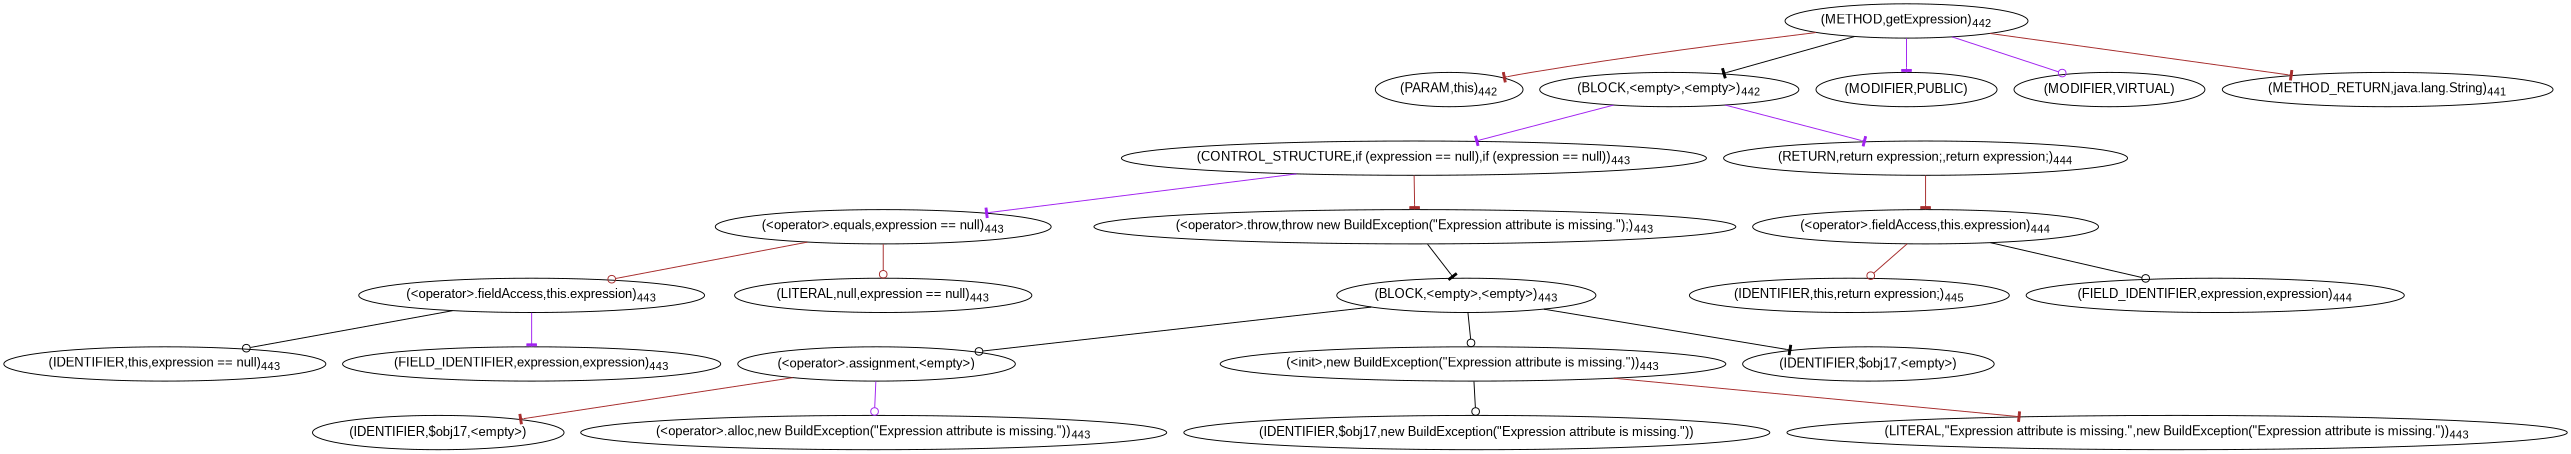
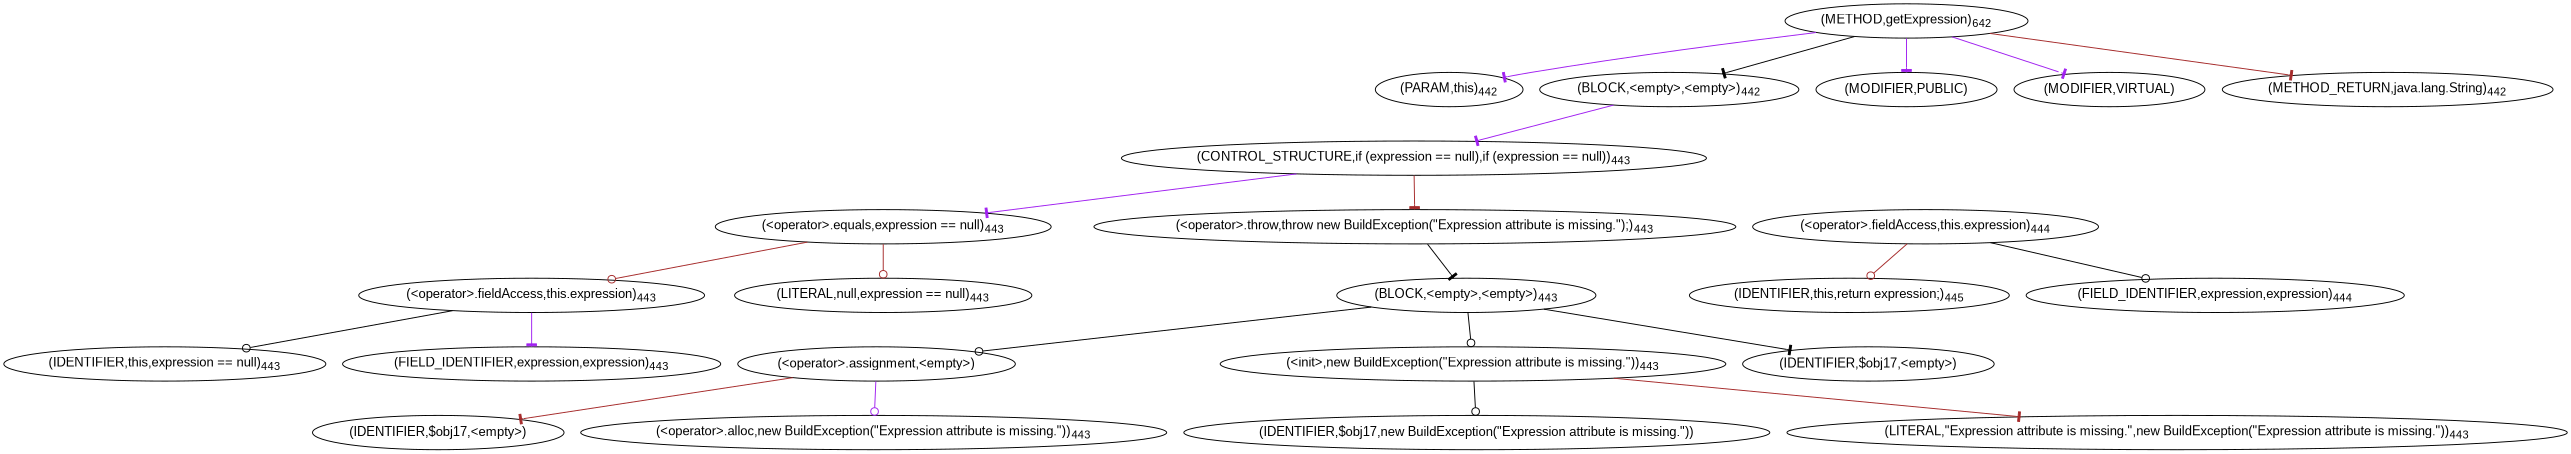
node "(METHOD,getExpression)": text "442" -> "642"
edge "(METHOD,getExpression)" -> "(PARAM,this)": color brown -> purple
edge "(METHOD,getExpression)" -> "(MODIFIER,VIRTUAL)": arrowhead odot -> tee
node "(METHOD_RETURN,java.lang.String)": text "441" -> "442"
node "(RETURN,return expression;,return expression;)": removed
